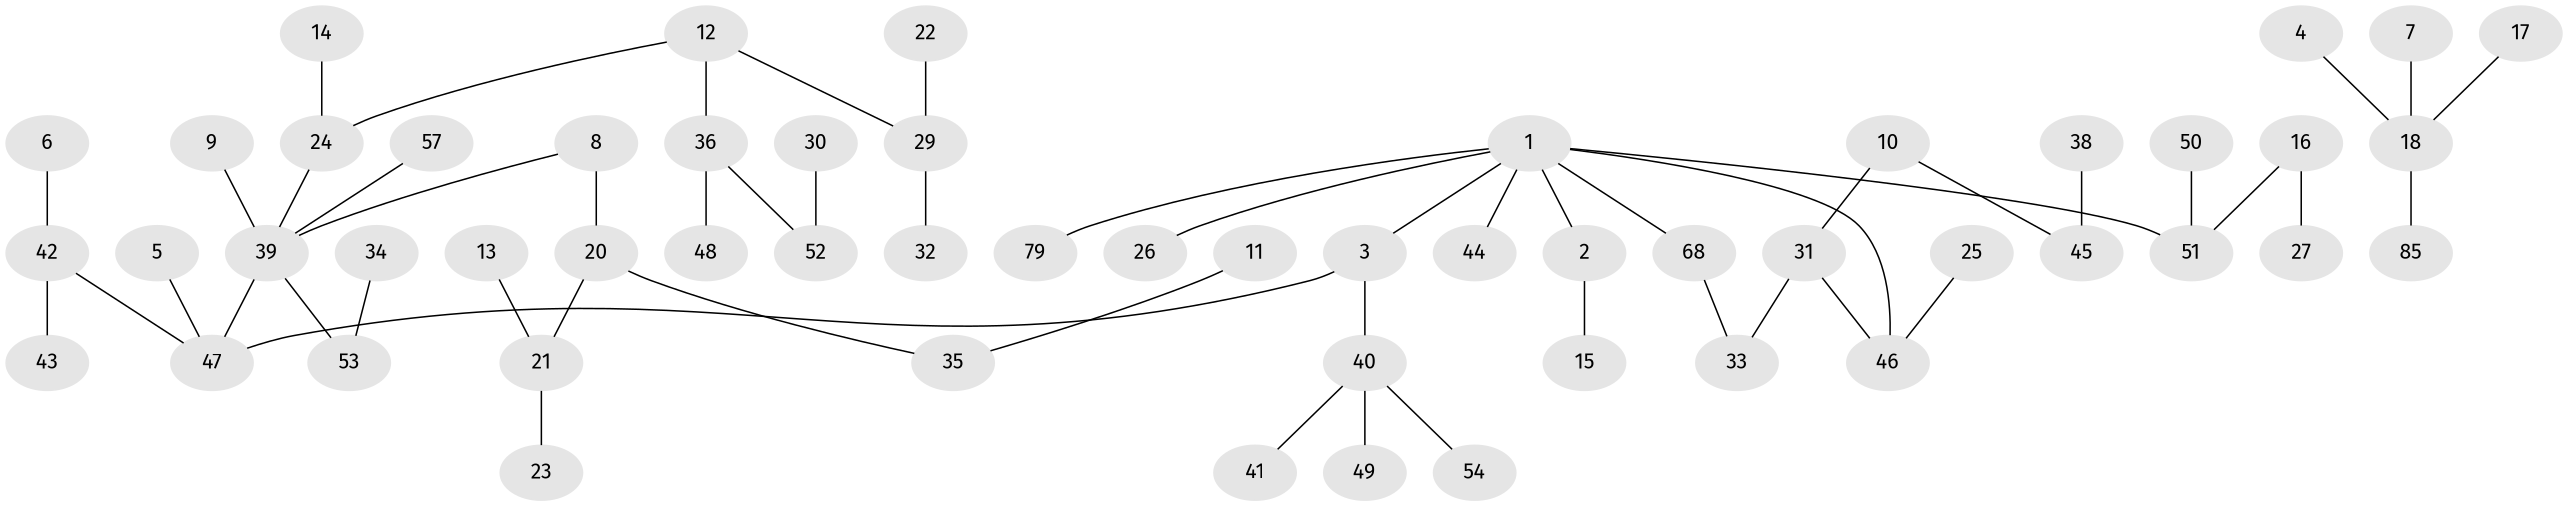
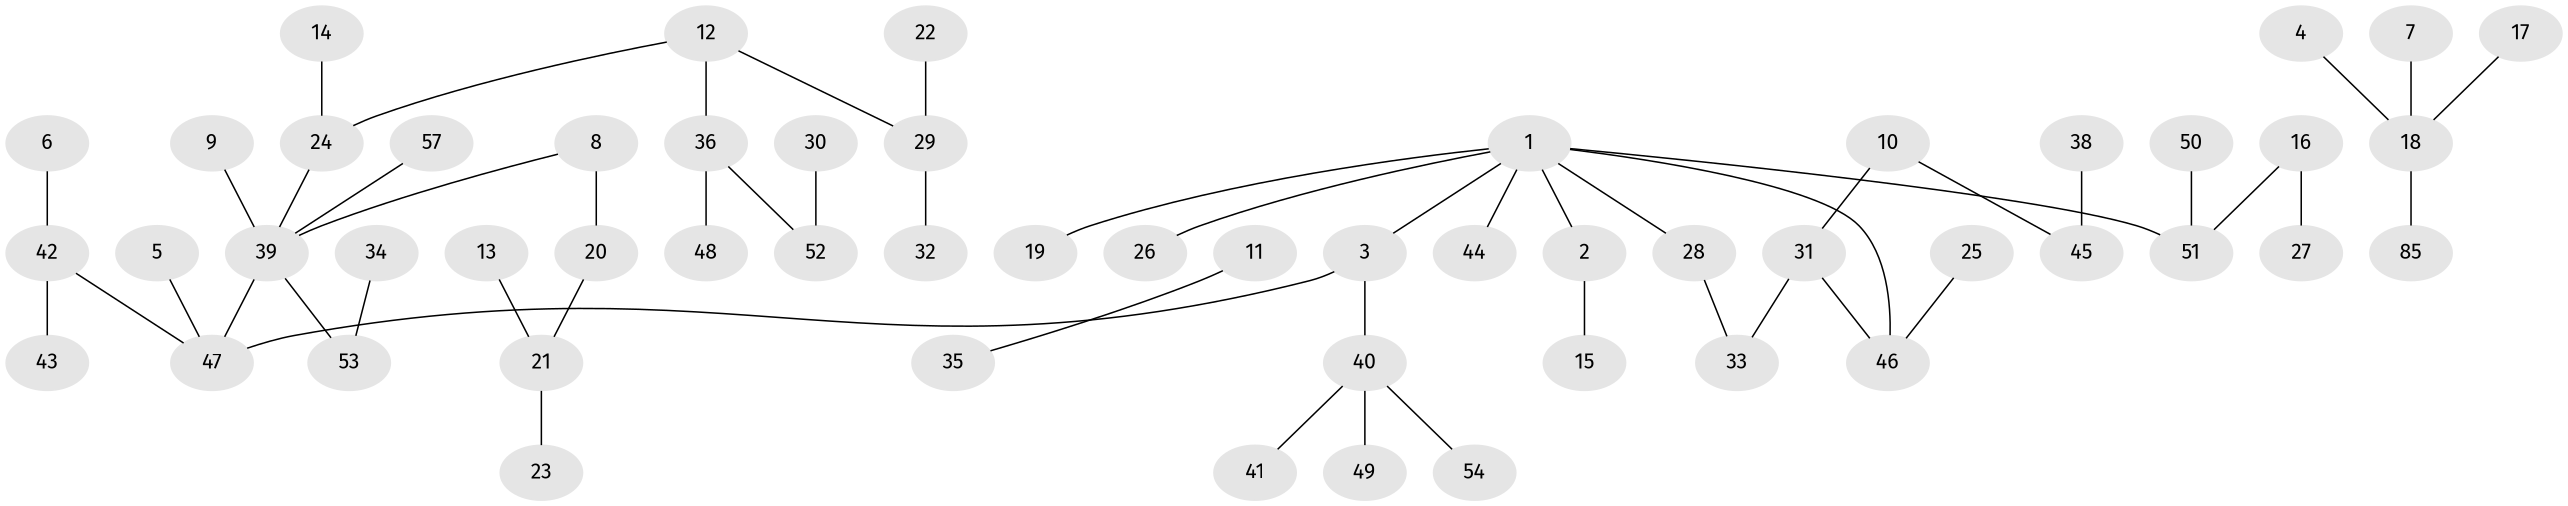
node "79": label "79" -> "19"
node "68": label "68" -> "28"
edge "20" -- "35": removed
